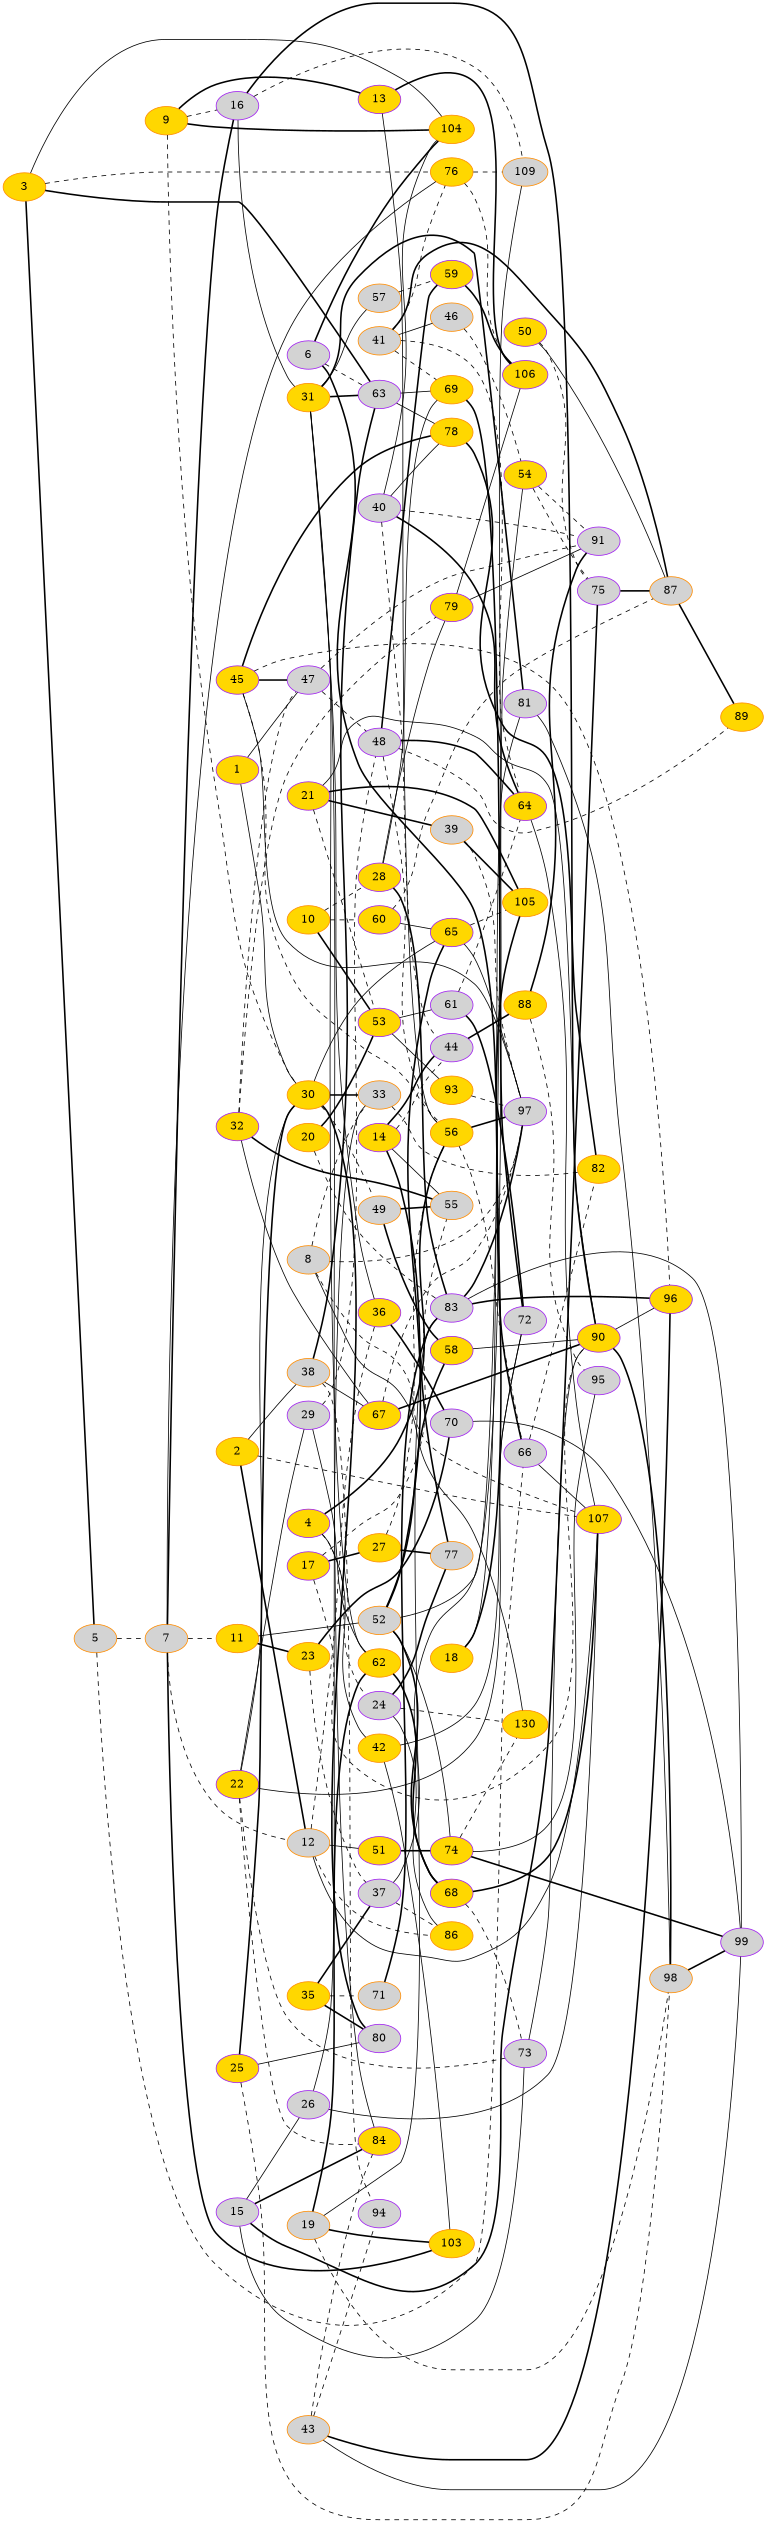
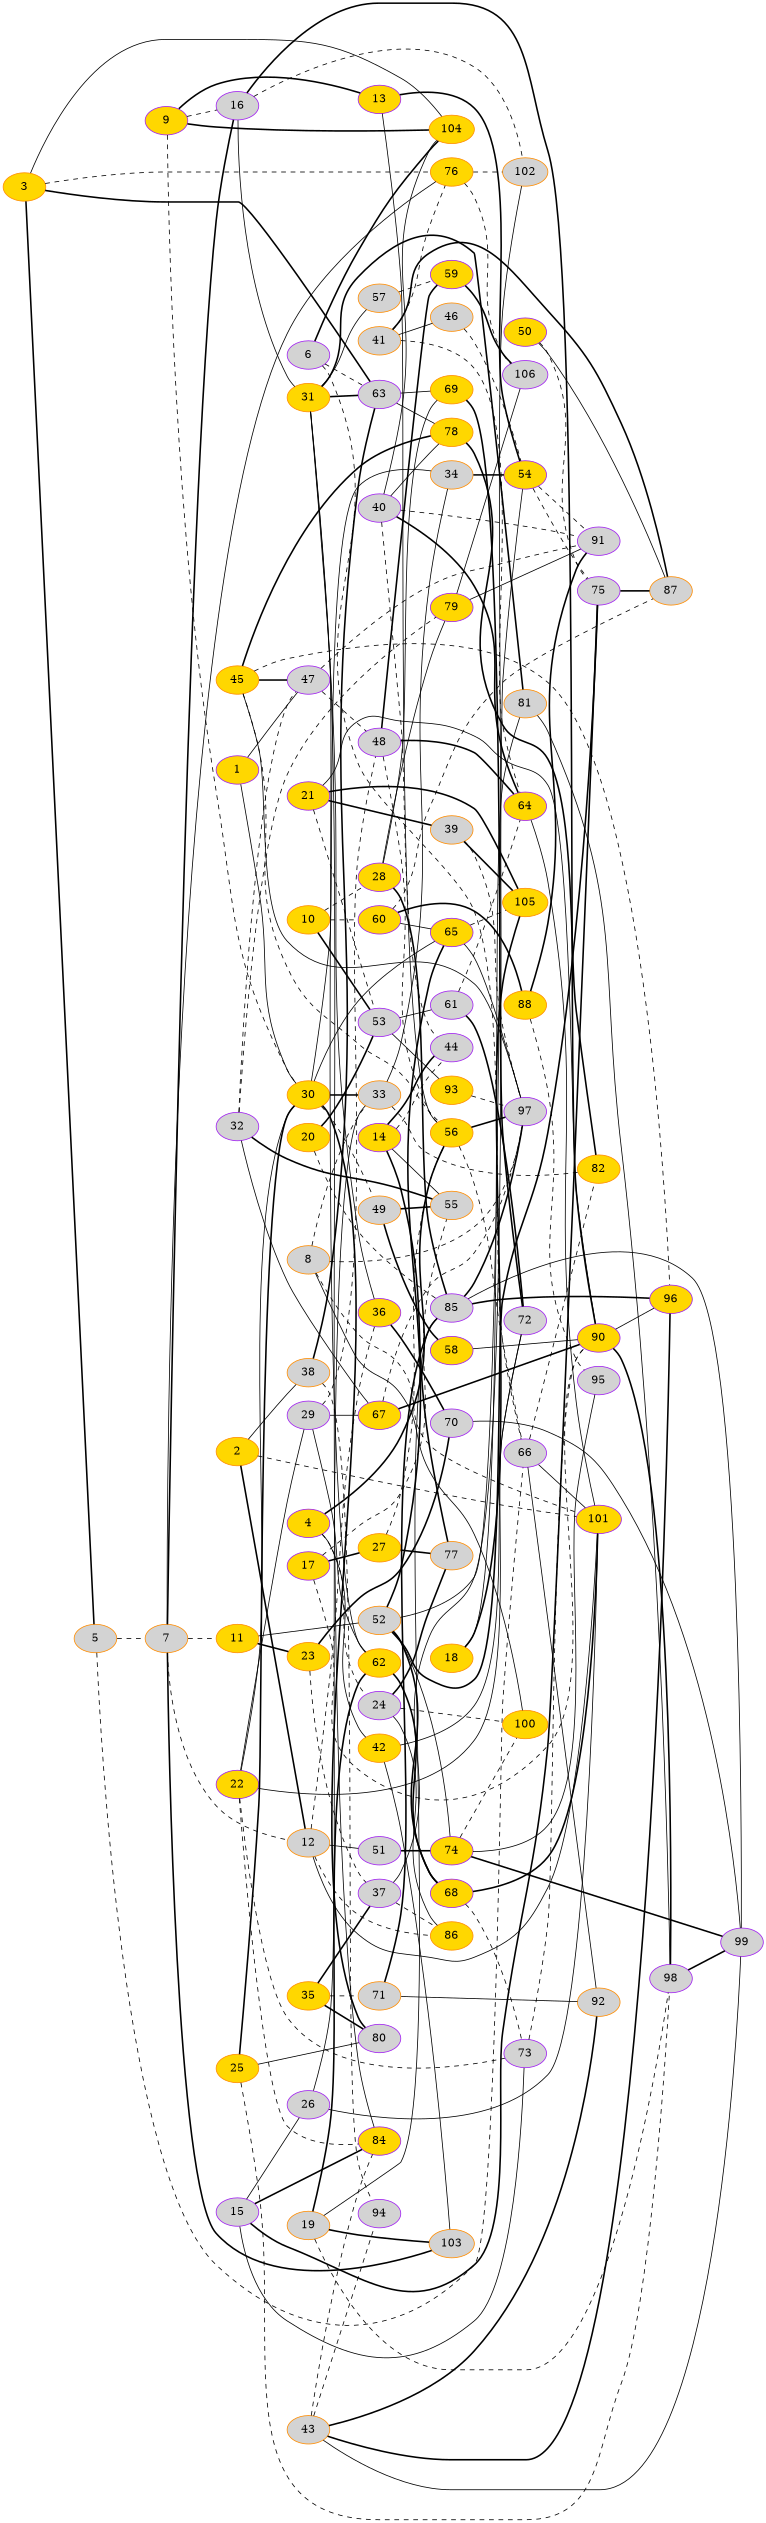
node "9": color darkorange -> purple
node "109": label "109" -> "102"
edge "13" -- "106": now "13" -- "54"
edge "41" -- "69": removed
node "106": fillcolor gold -> lightgrey
node "34": added
node "45": color purple -> darkorange
node "81": color purple -> darkorange
node "89": removed
edge "6" -- "66": style bold -> dashed
node "53": fillcolor gold -> lightgrey
edge "88" -- "44": now "88" -- "60"
node "32": fillcolor gold -> lightgrey
node "83": label "83" -> "85"
edge "38" -- "67": now "29" -- "67"
edge "58" -- "52": now "75" -- "52"
node "107": label "107" -> "101"
node "130": label "130" -> "100"
edge "90" -- "73": style solid -> dashed
node "51": fillcolor gold -> lightgrey
node "98": color darkorange -> purple
node "92": added
node "25": color purple -> darkorange
node "103": fillcolor gold -> lightgrey
